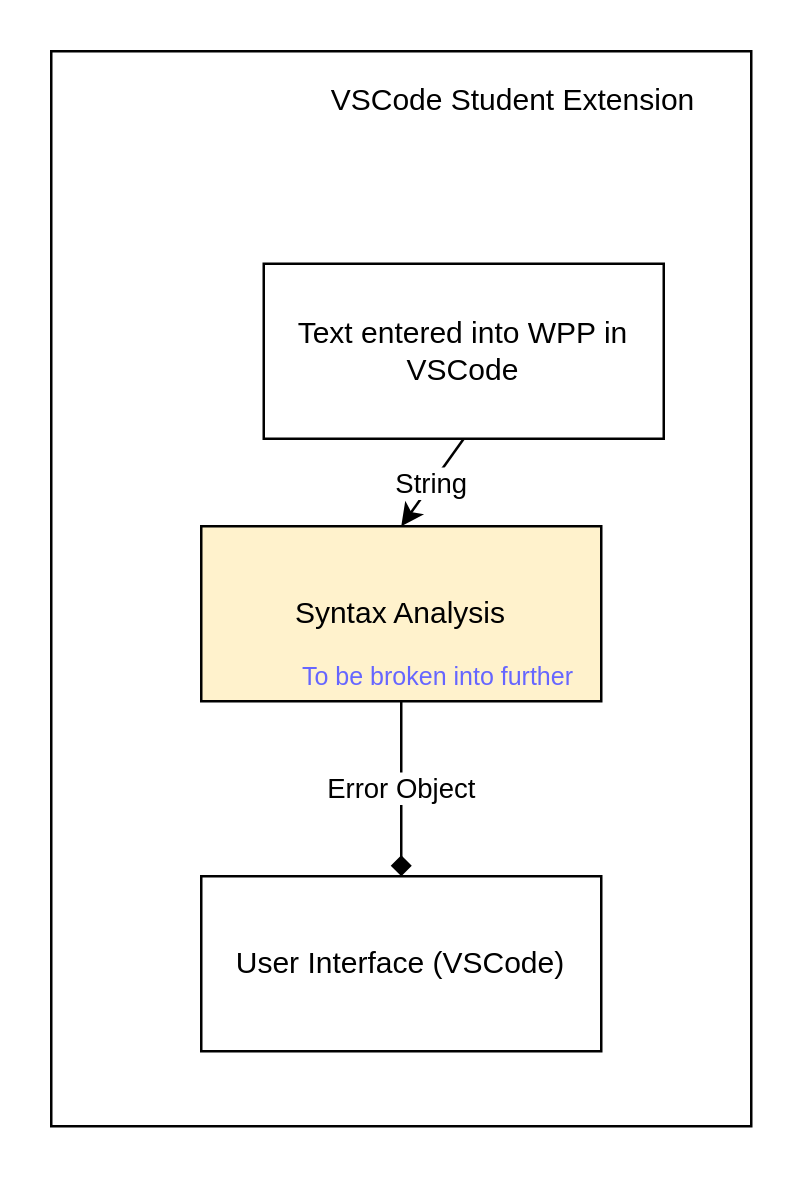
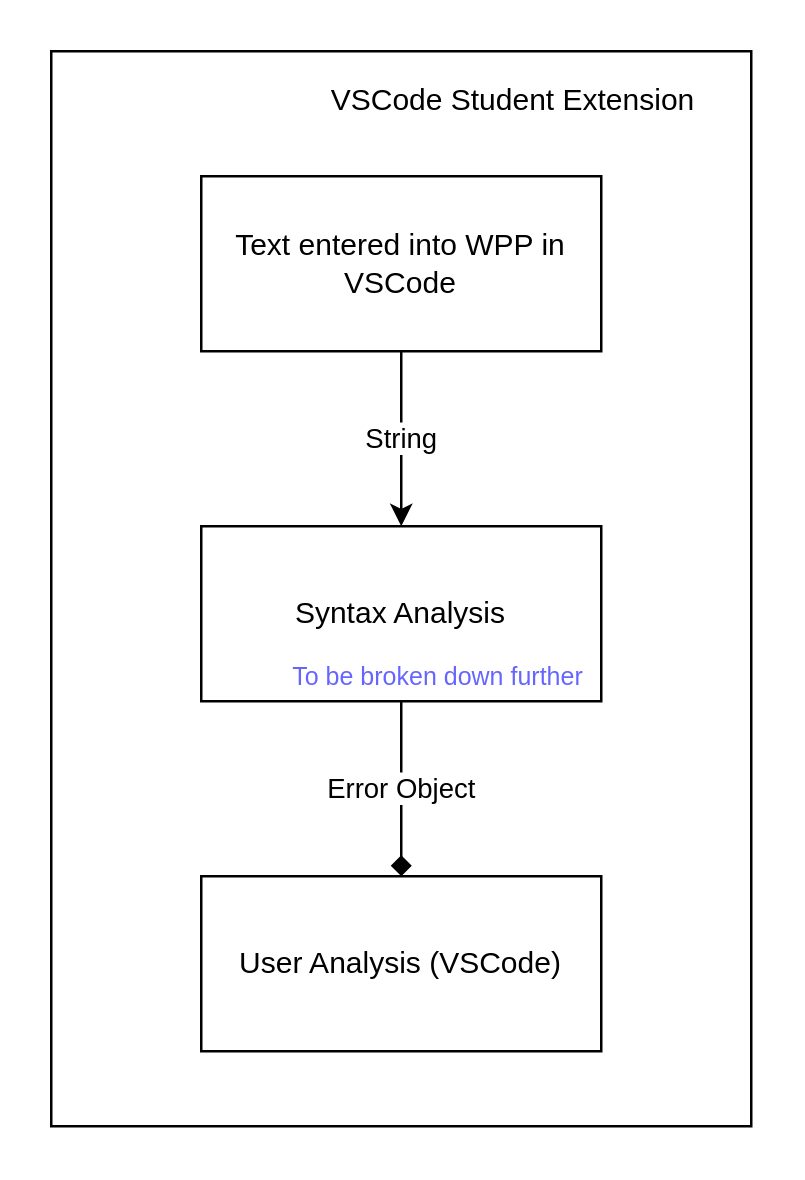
node "Text entered into WPP in VSCode": moved (464, 351) -> (401, 264)
node "Syntax Analysis": fillcolor #fff2cc -> #ffffff
node "To be broken into further": label "To be broken into further" -> "To be broken down further"
node "User Interface (VSCode)": label "User Interface (VSCode)" -> "User Analysis (VSCode)"
